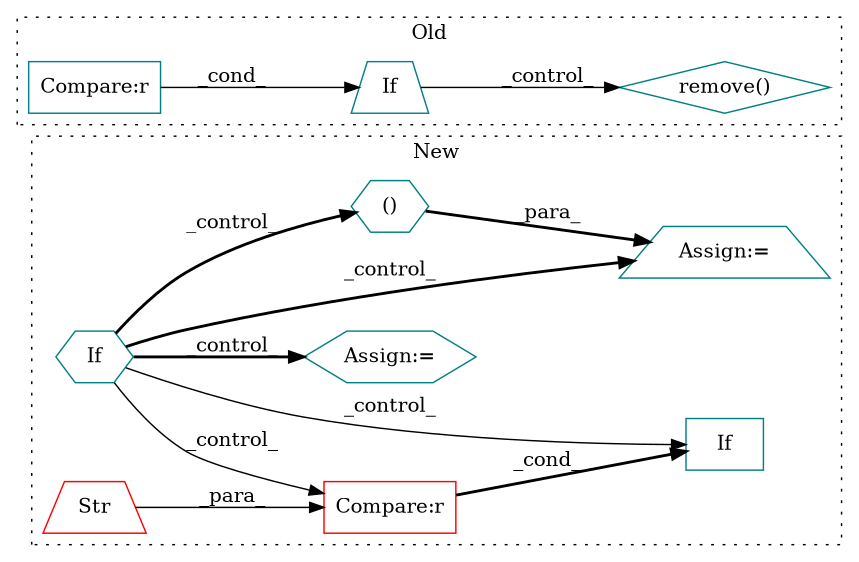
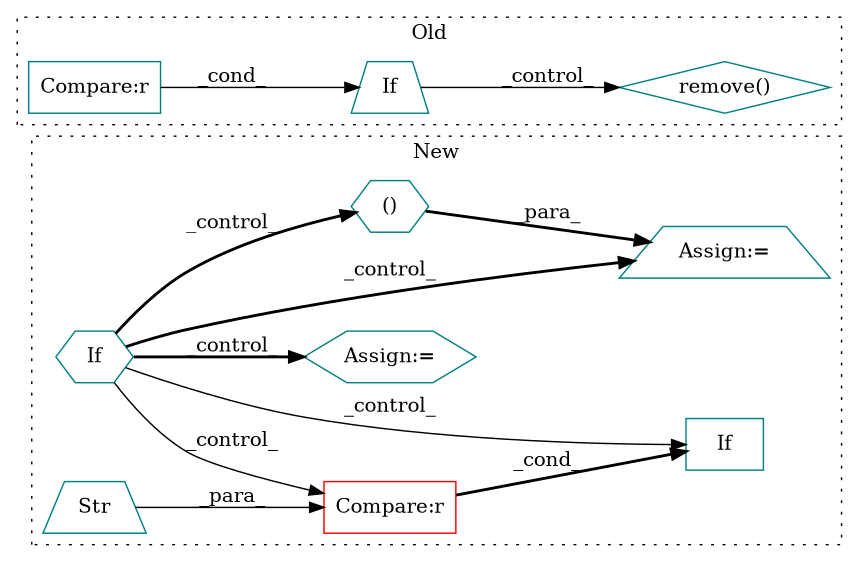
node "Str": color red -> teal
